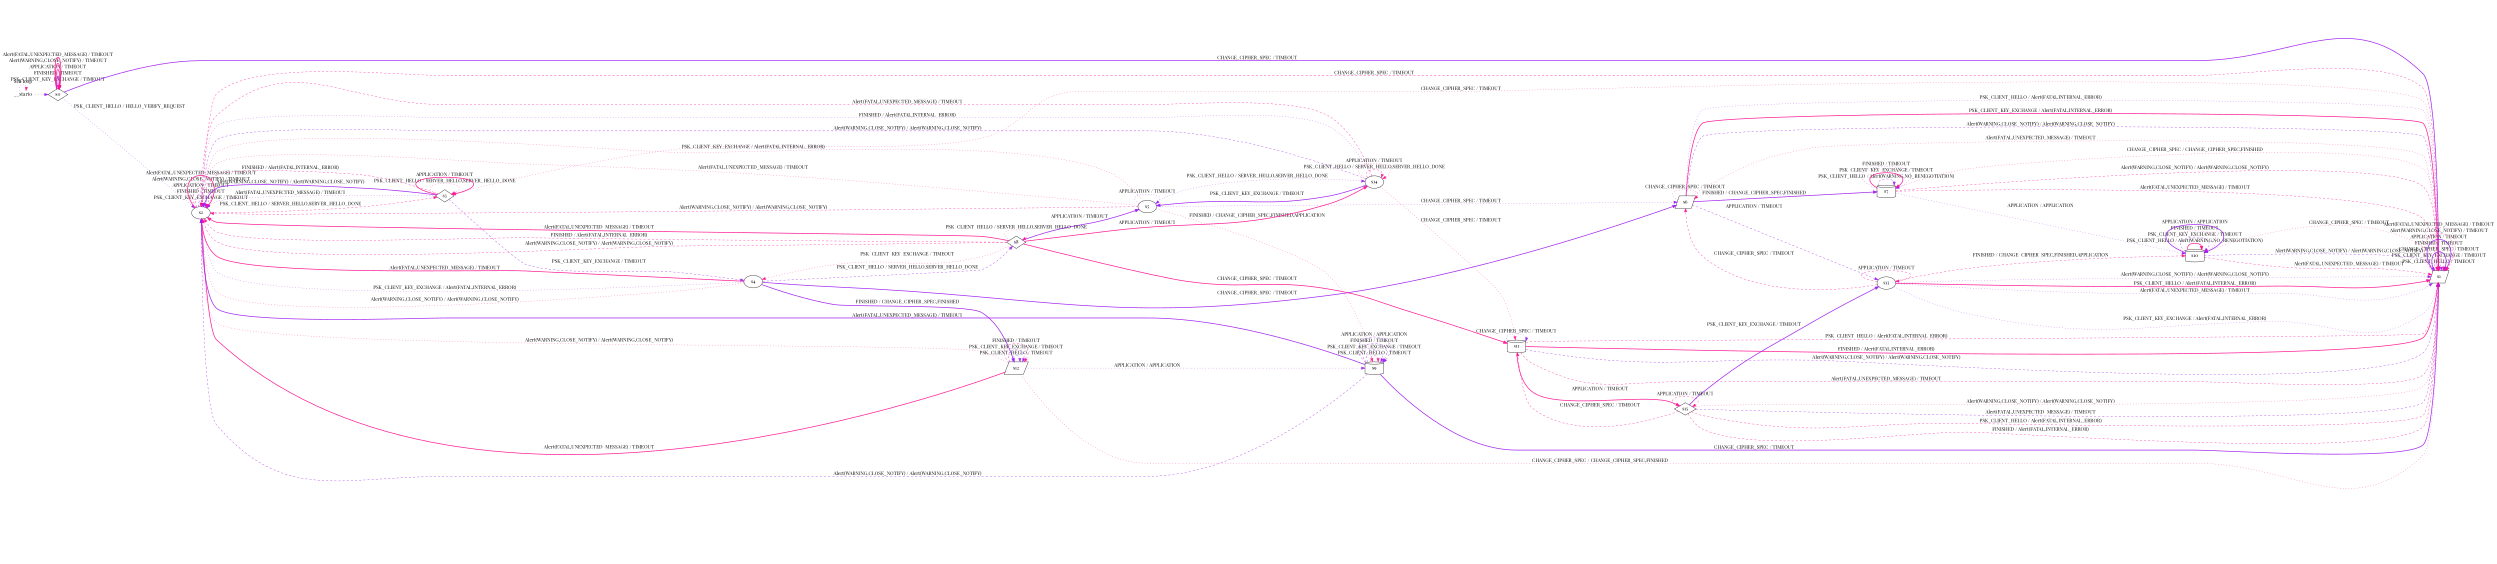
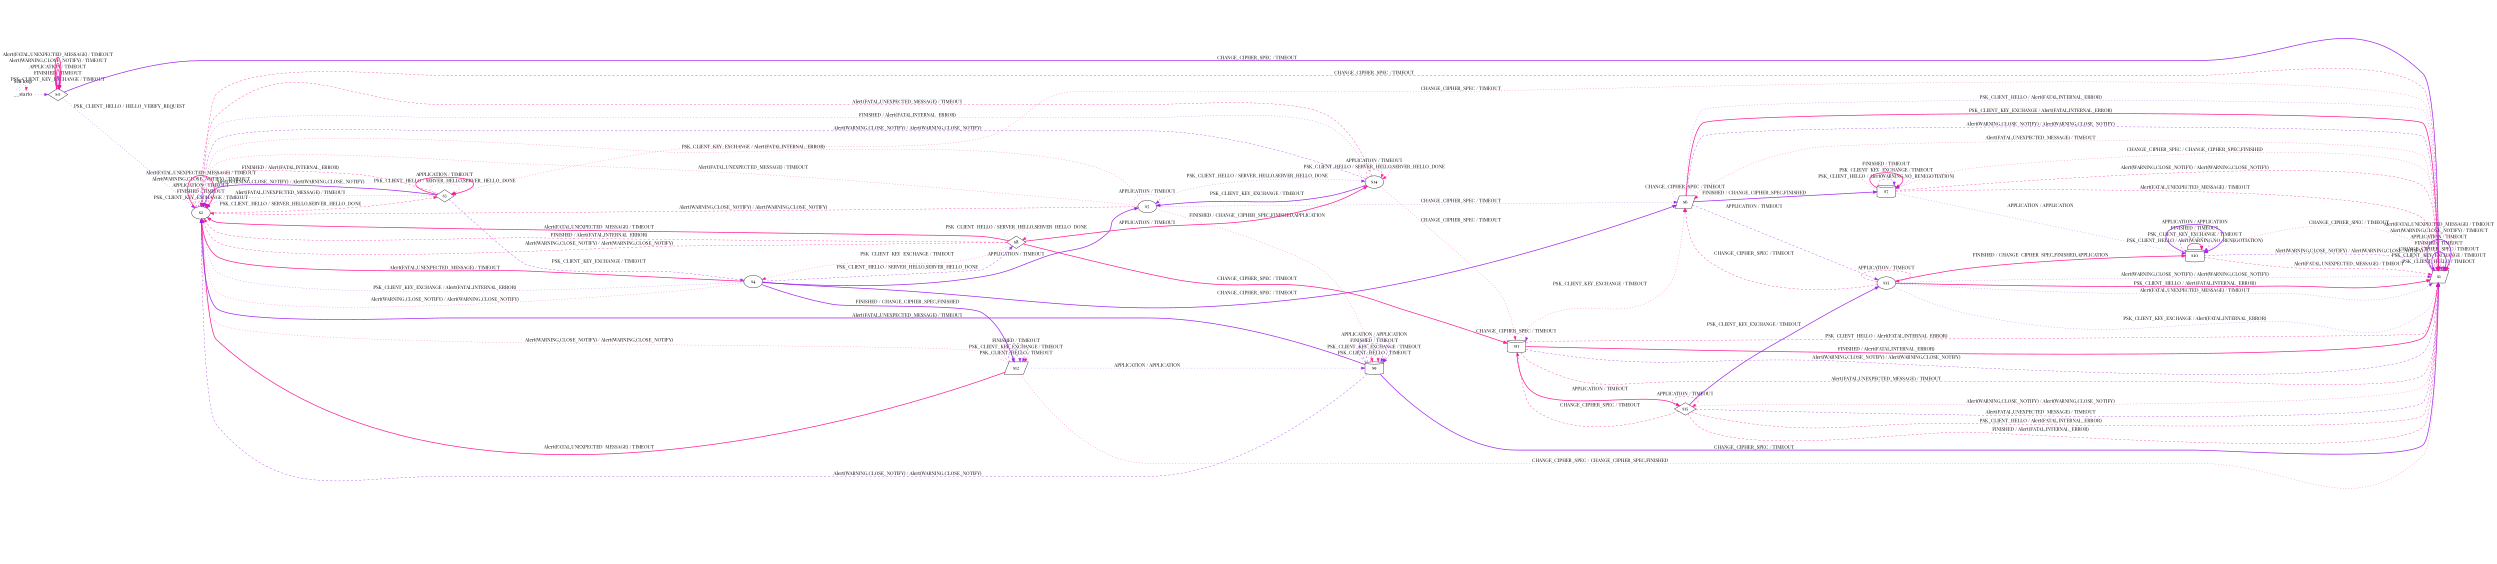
edge "s8" -> "s5": now "s4" -> "s5"
edge "s13" -> "s10": style dashed -> bold
edge "s11" -> "s6": added, label "PSK_CLIENT_KEY_EXCHANGE / TIMEOUT"
